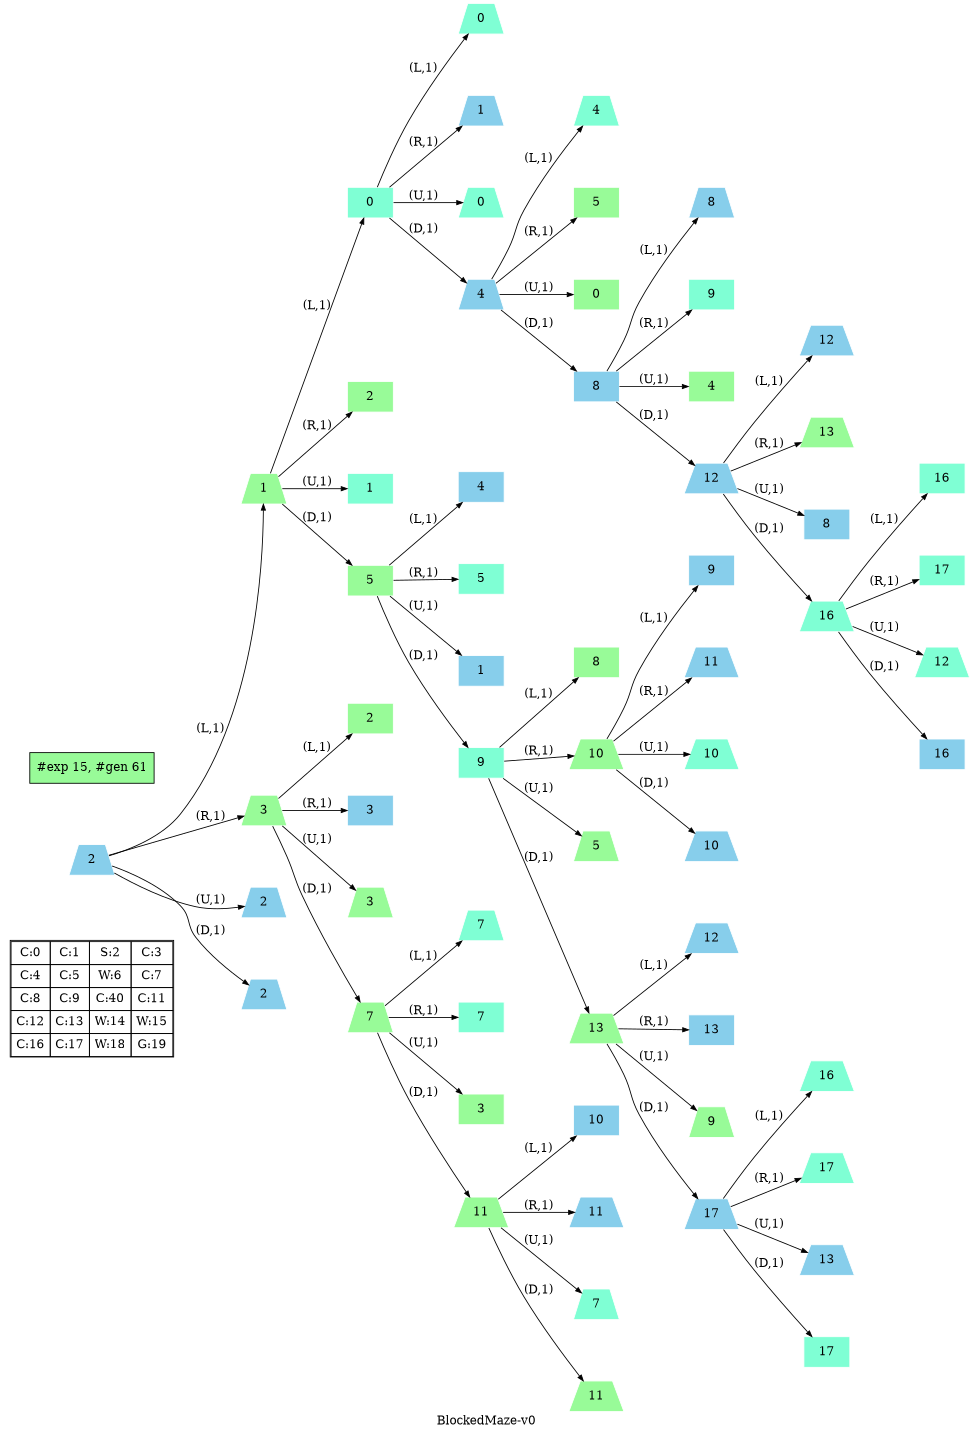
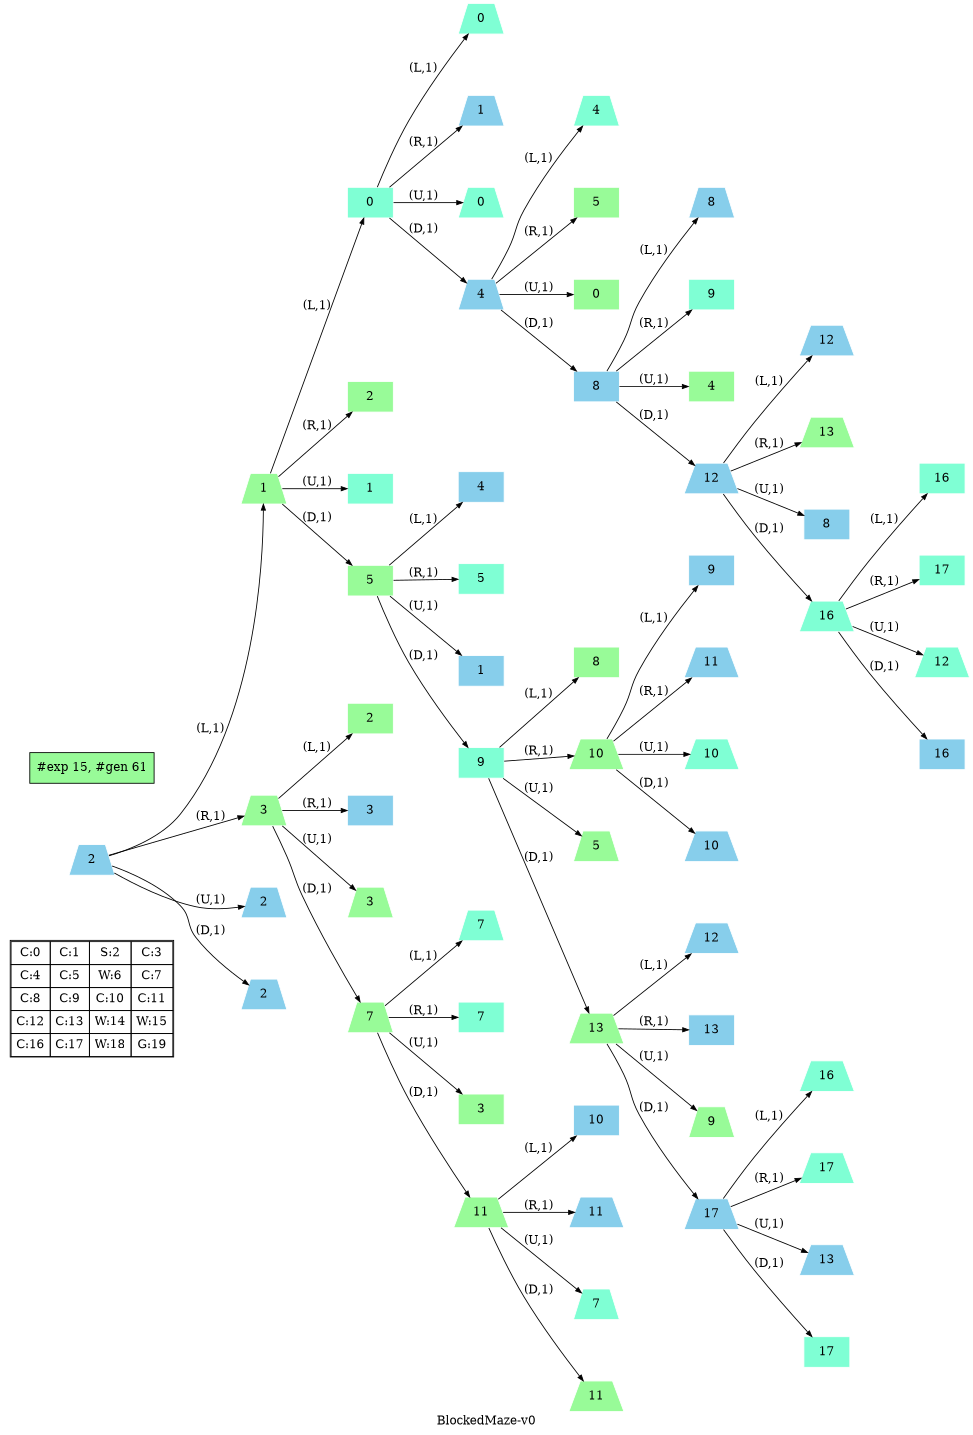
node "C:0": text "C:40" -> "C:10"
